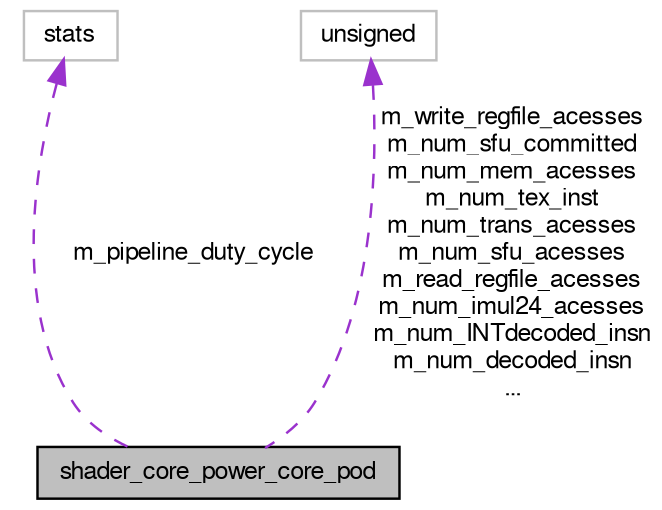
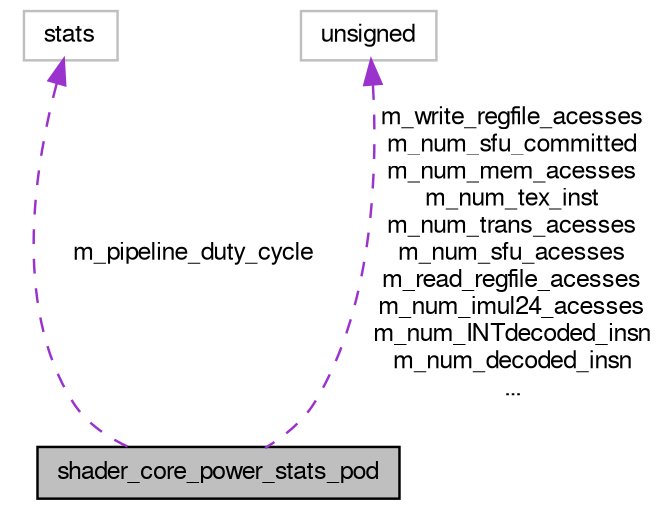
node "shader_core_power_core_pod": label "shader_core_power_core_pod" -> "shader_core_power_stats_pod"
